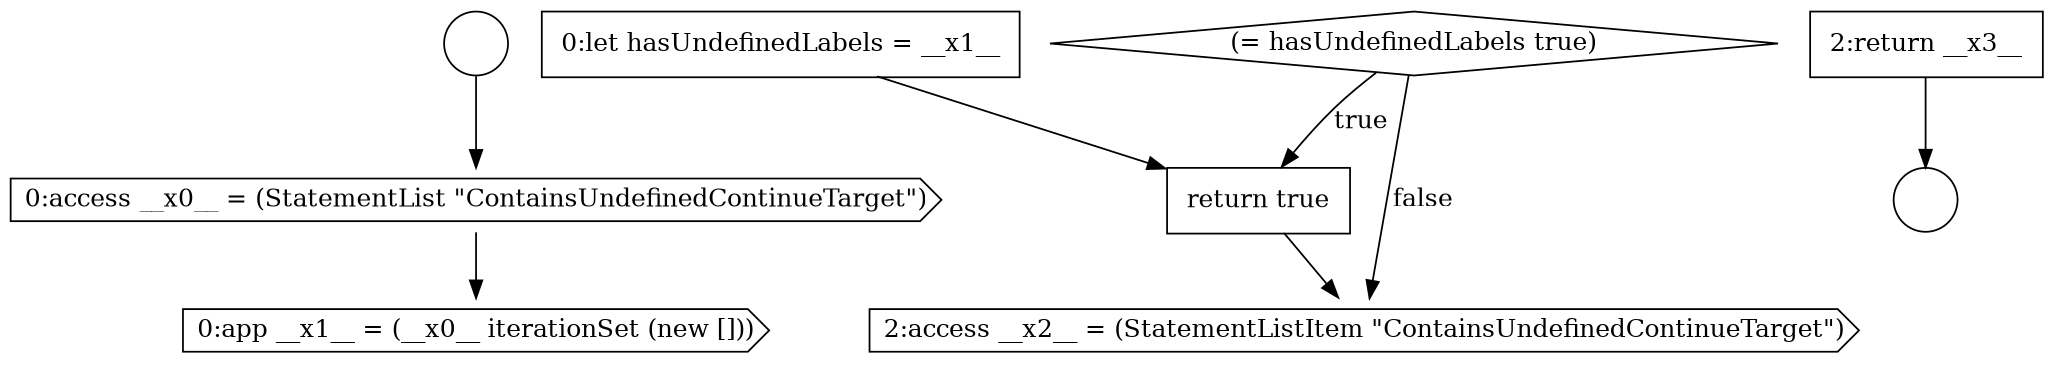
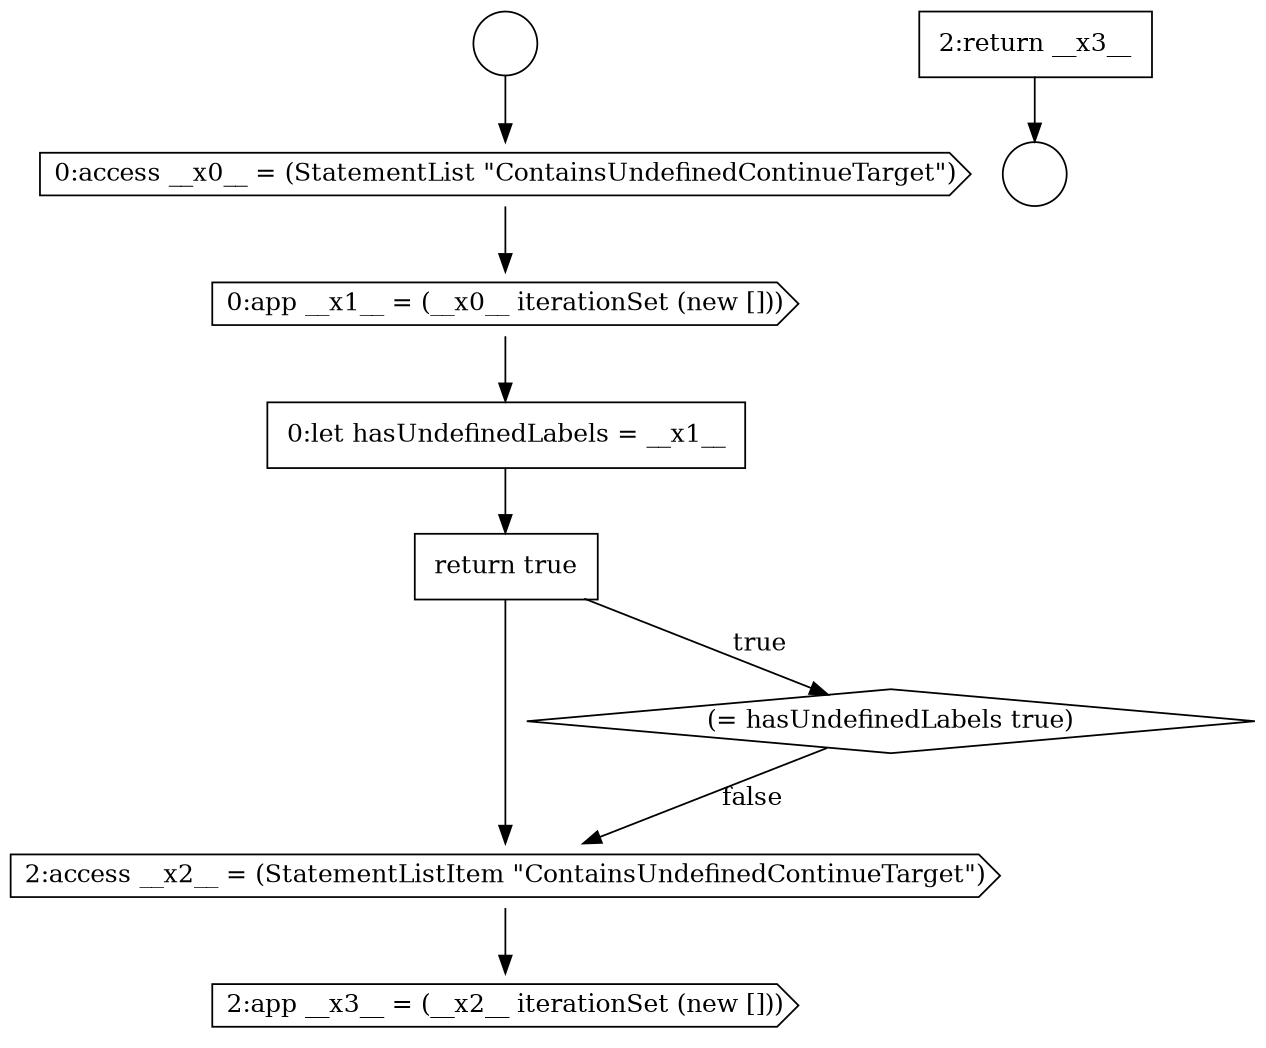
edge "(= hasUndefinedLabels true)" -> "return true": reversed
edge "0:app __x1__ = (__x0__ iterationSet (new []))" -> "0:let hasUndefinedLabels = __x1__": added
node "2:app __x3__ = (__x2__ iterationSet (new []))": added
